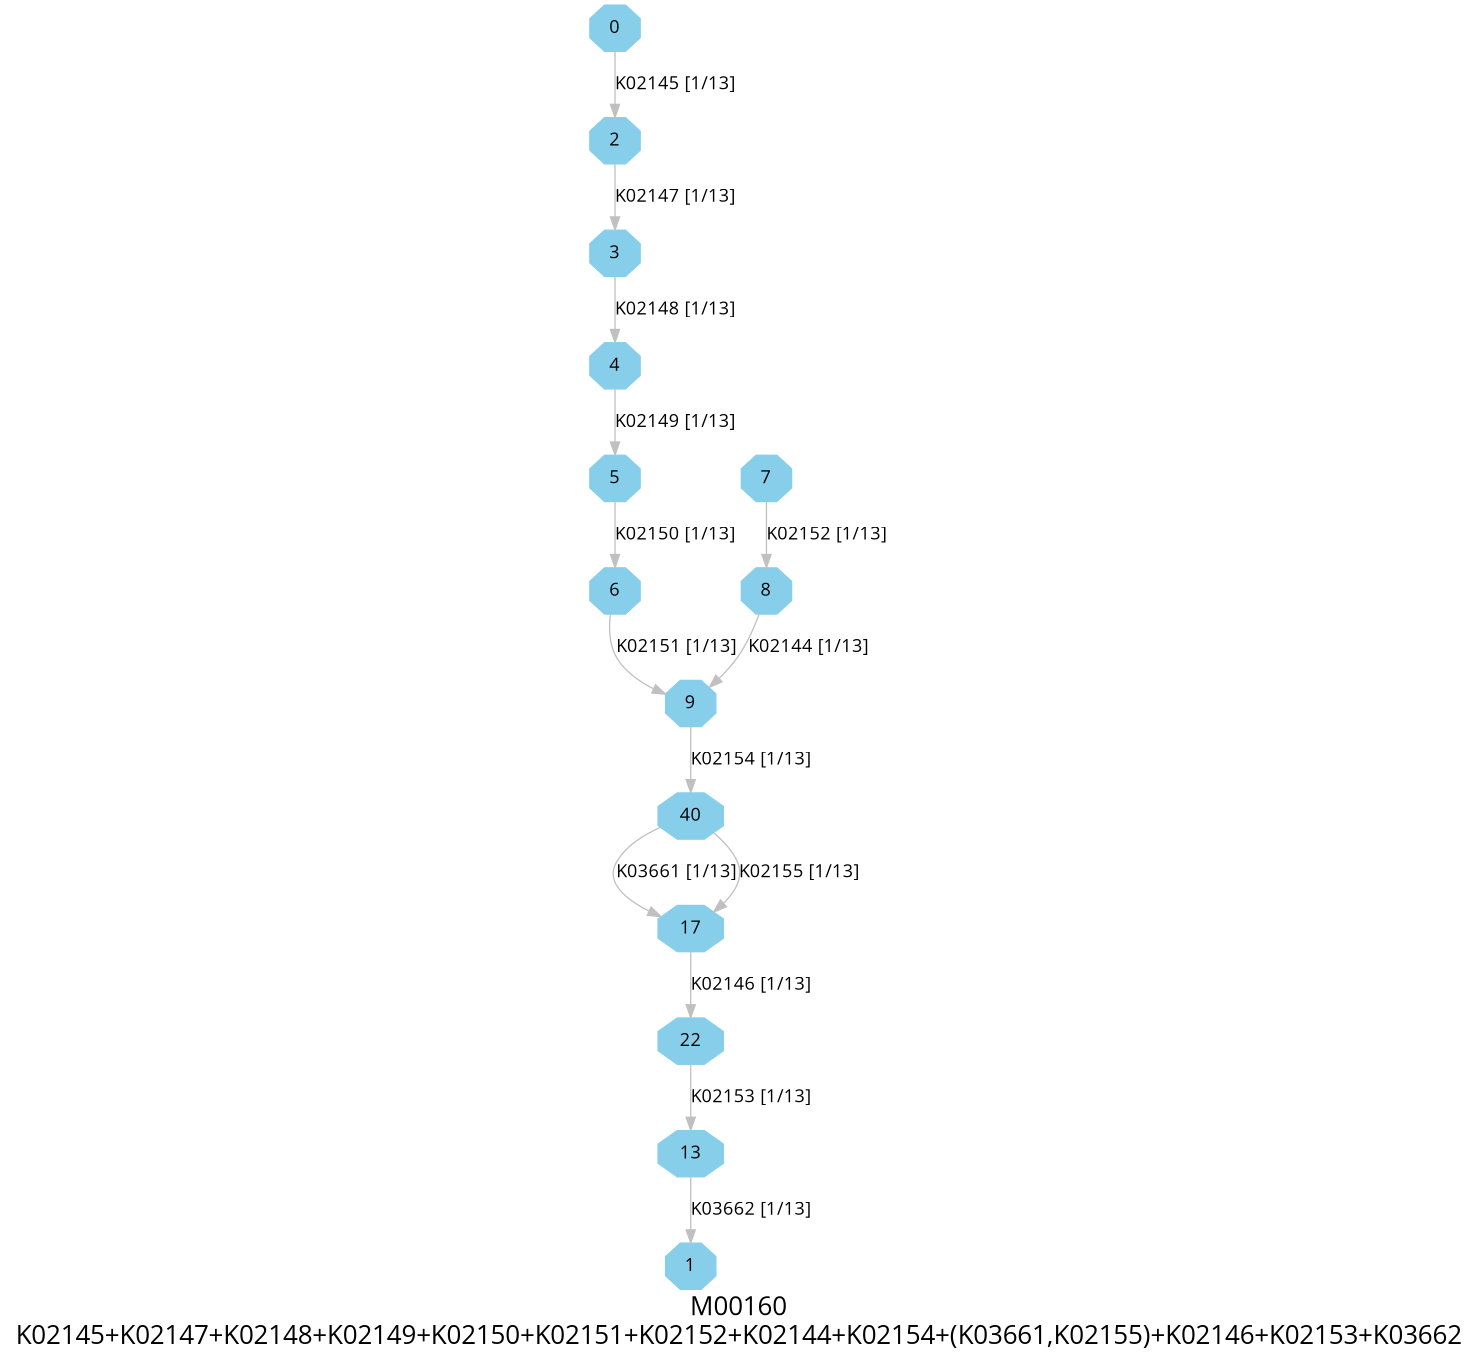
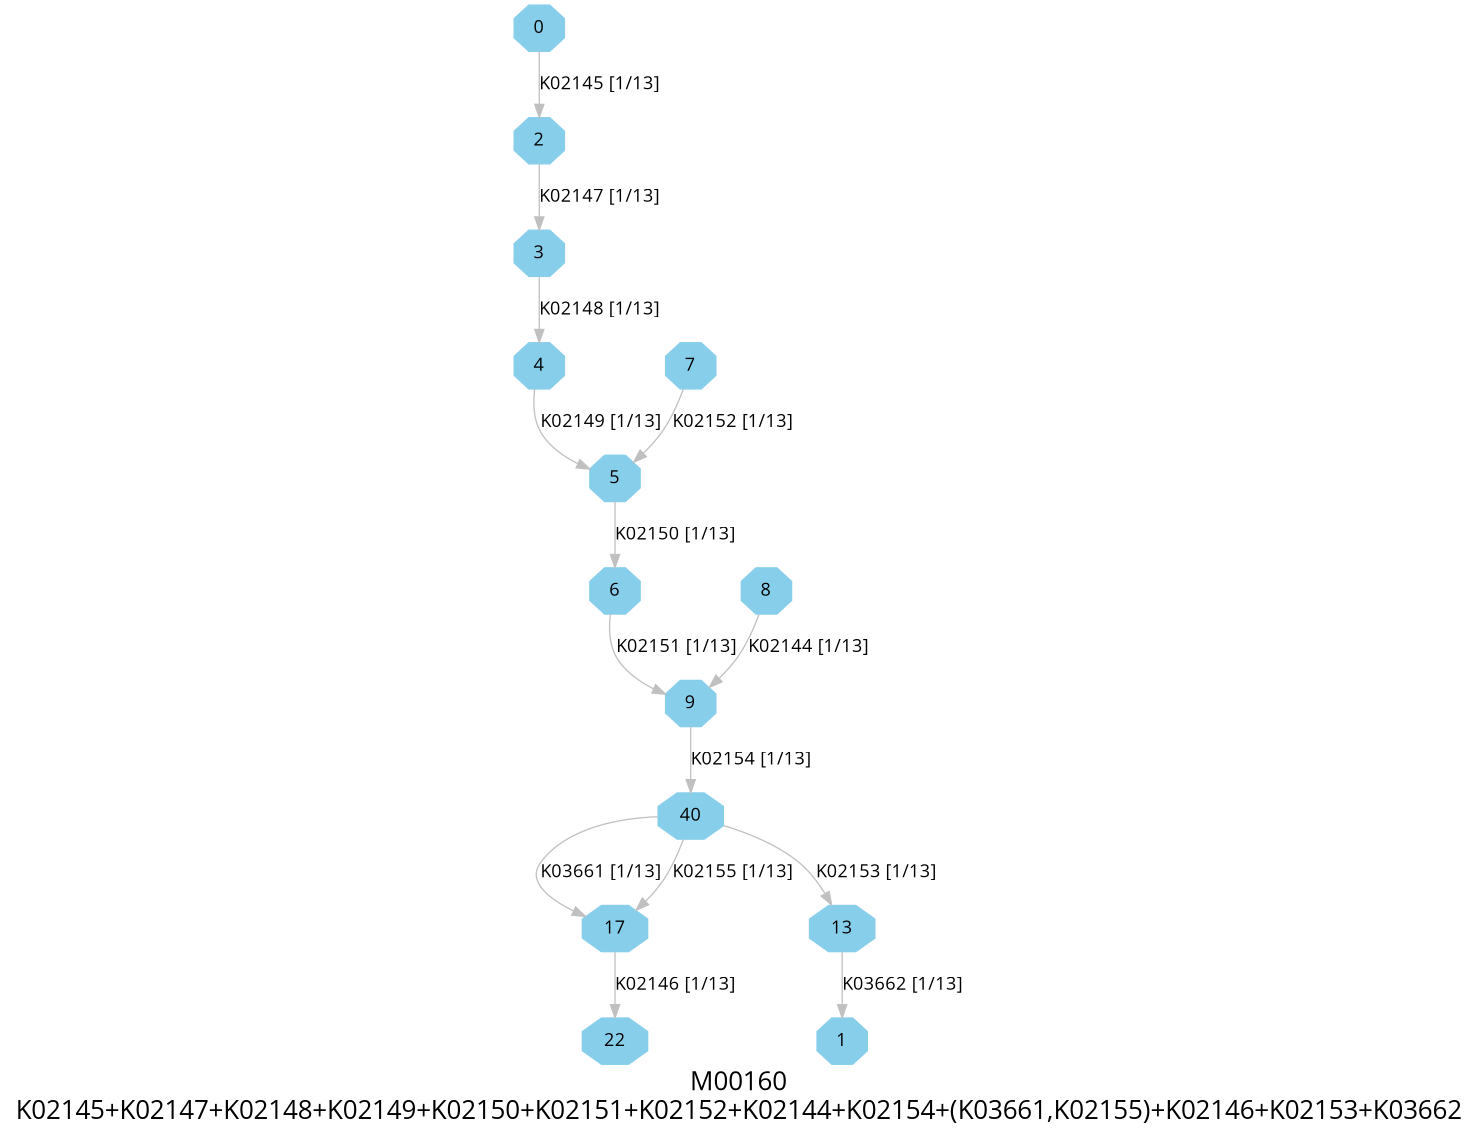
edge "7" -> "8": now "7" -> "5"
edge "22" -> "13": now "40" -> "13"
